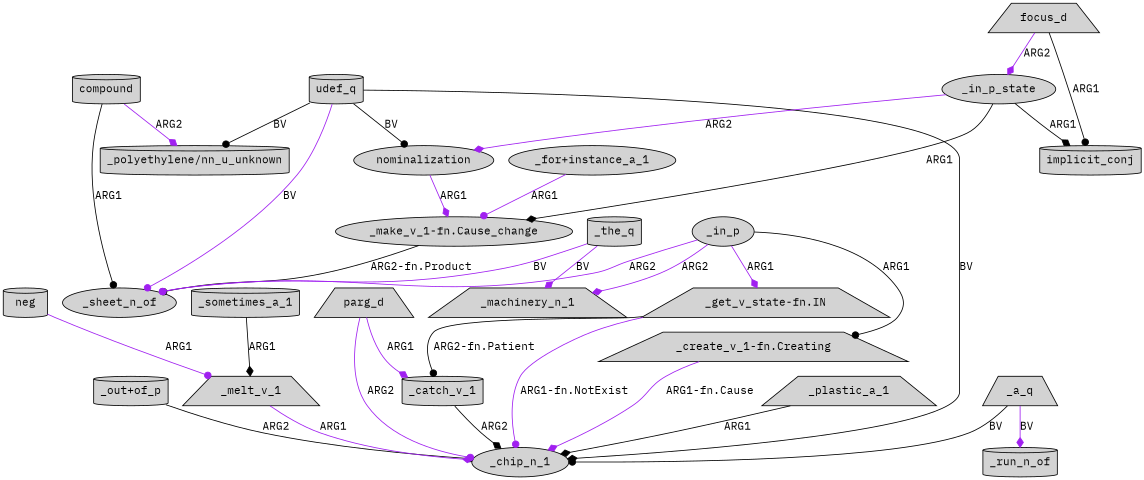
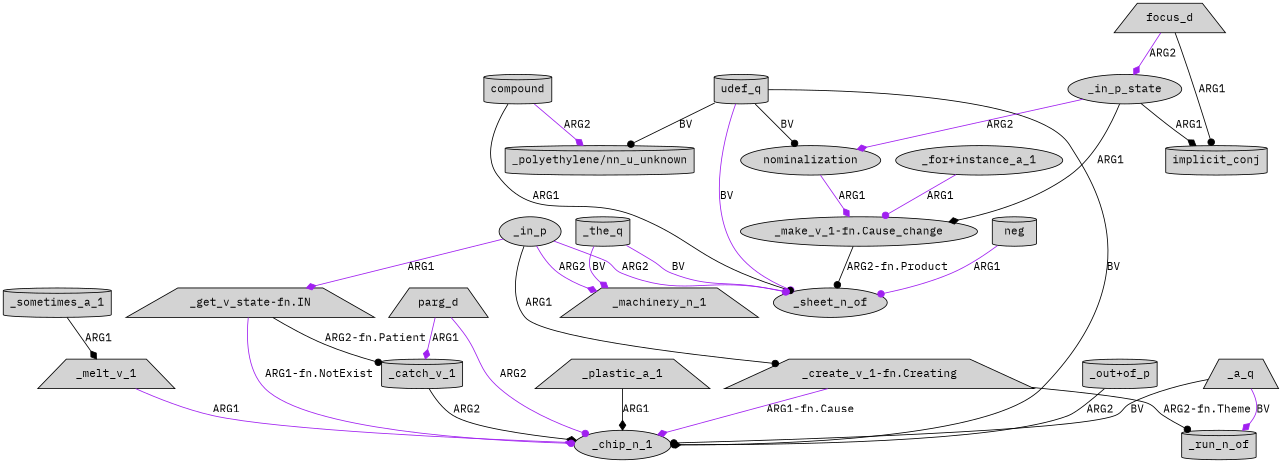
edge "neg" -> "_melt_v_1": now "neg" -> "_sheet_n_of"
edge "_create_v_1-fn.Creating" -> "_run_n_of": added, label "ARG2-fn.Theme"
